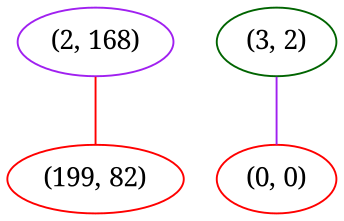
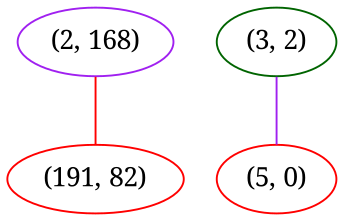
node "(199, 82)": label "(199, 82)" -> "(191, 82)"
node "(0, 0)": label "(0, 0)" -> "(5, 0)"
